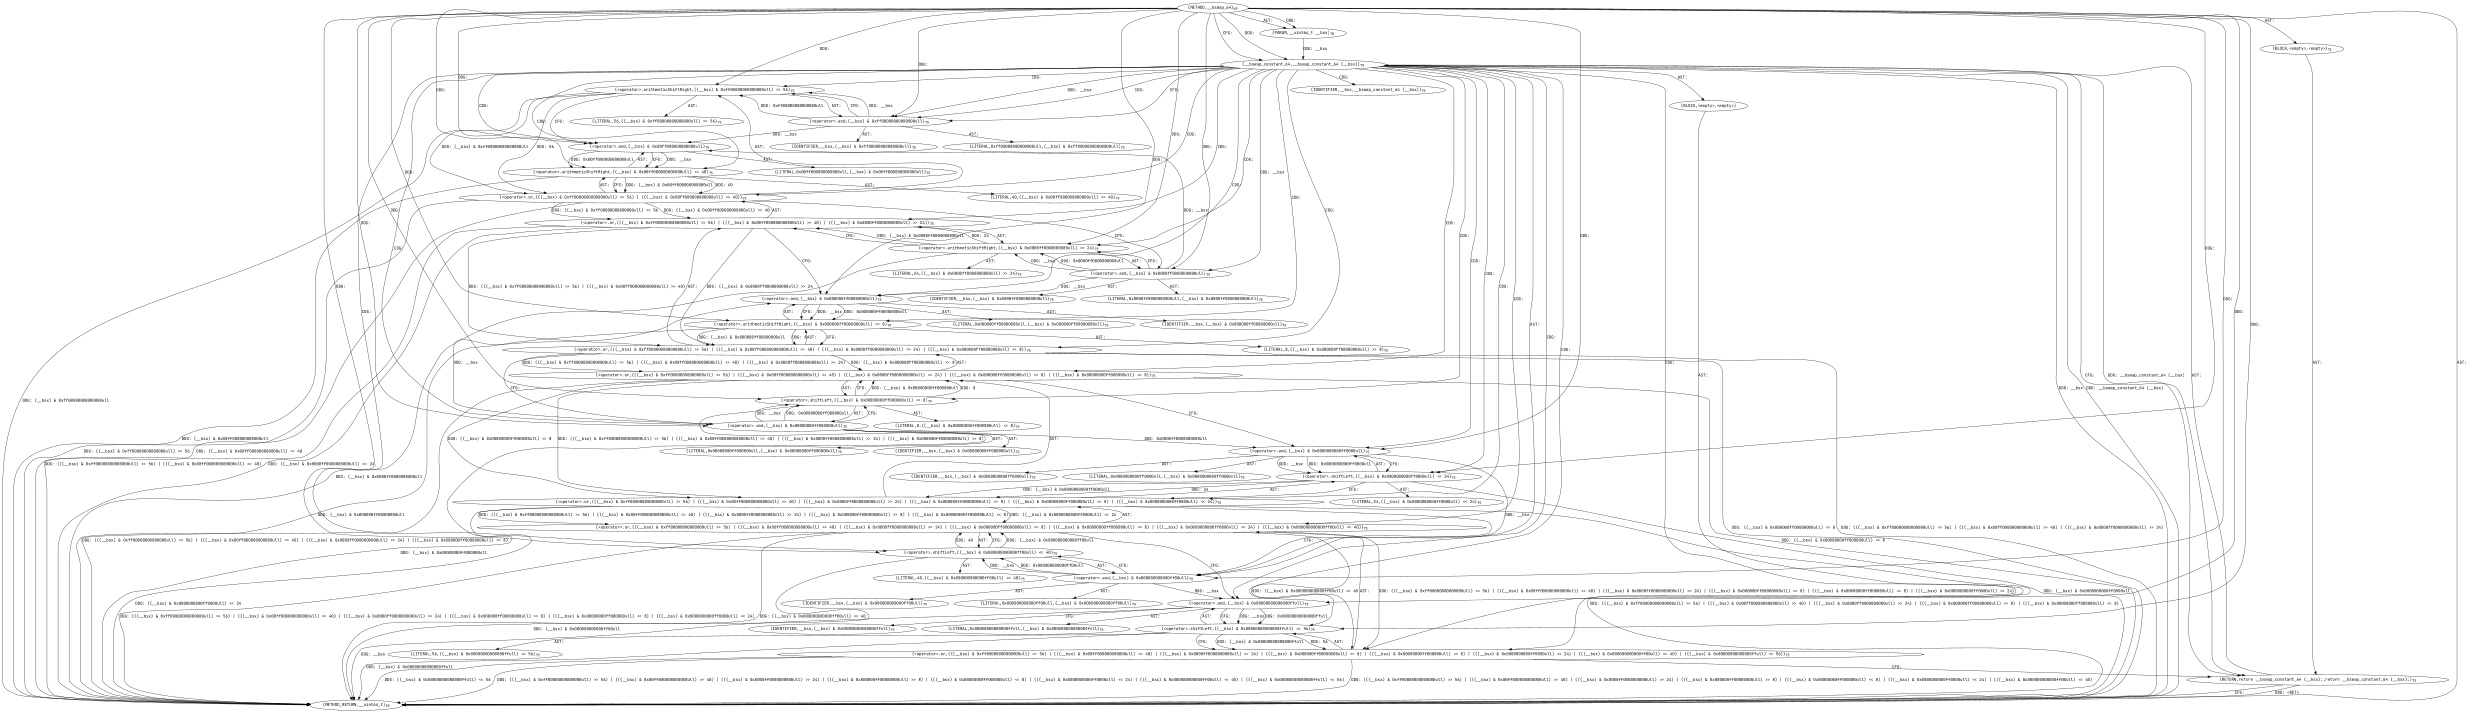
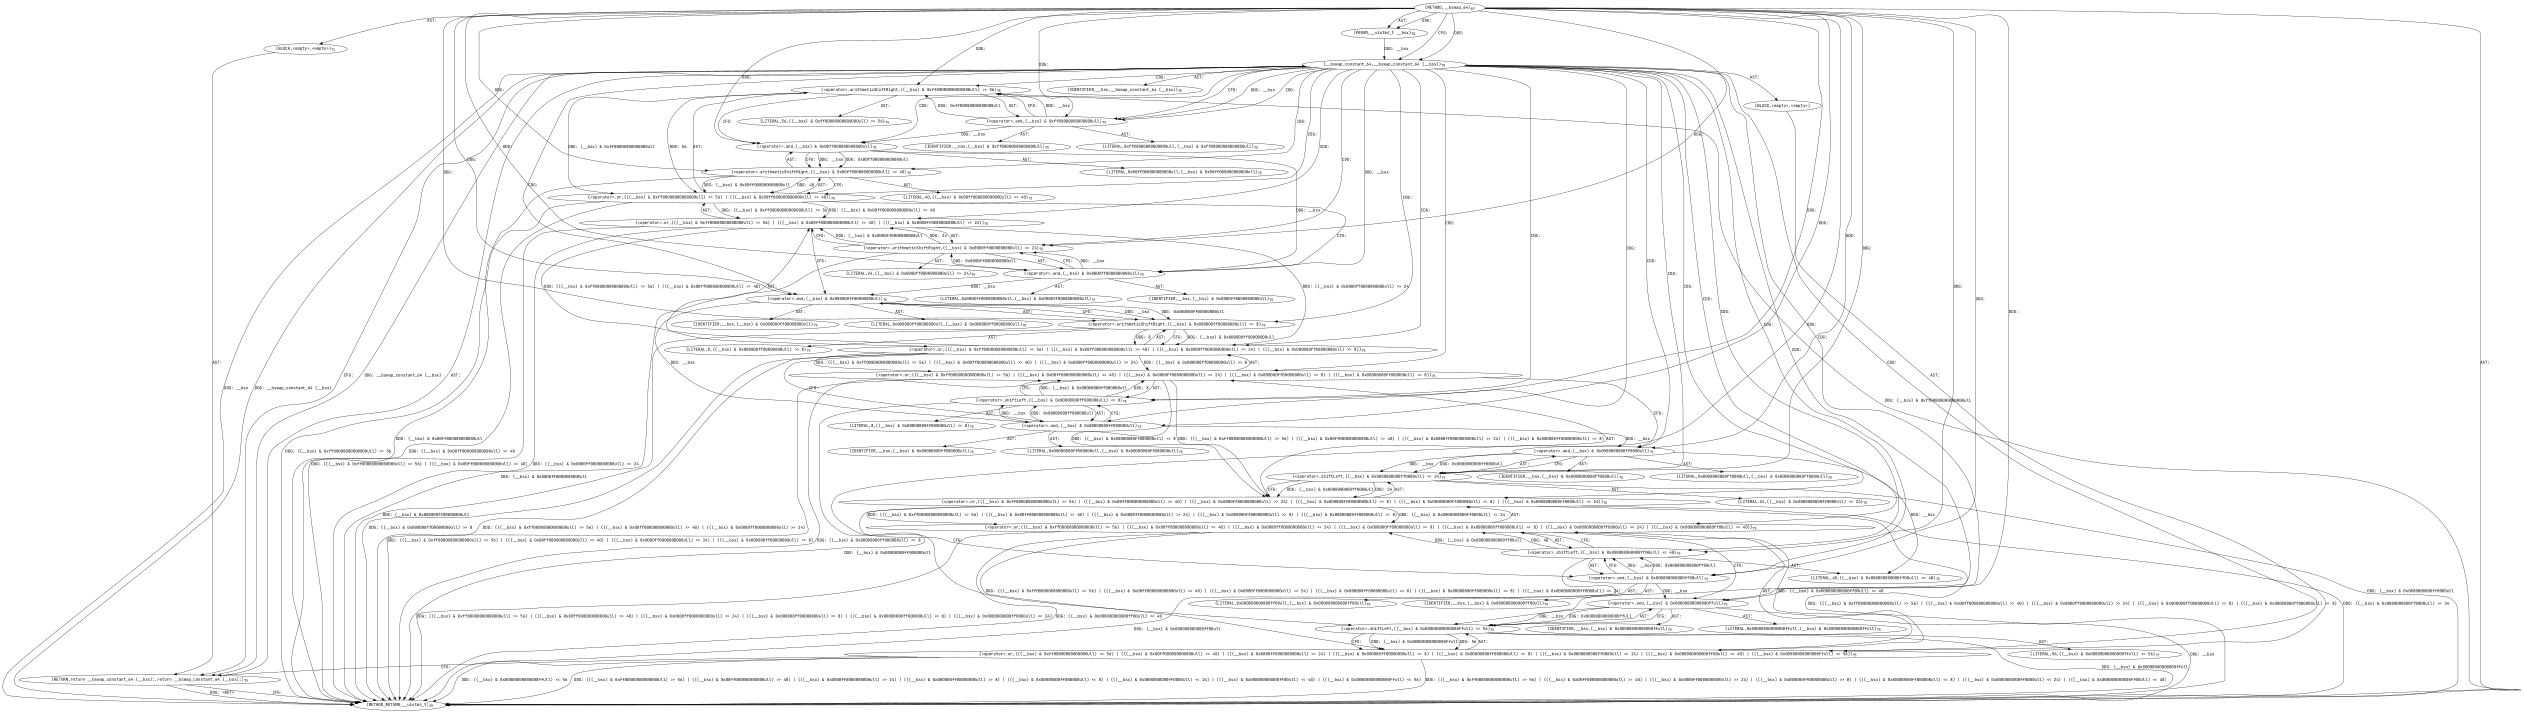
edge "(__bswap_constant_64,__bswap_constant_64 (__bsx))" -> "(IDENTIFIER,__bsx,__bswap_constant_64 (__bsx))": label "CDG: " -> "AST: "
edge "(<operator>.and,(__bsx) & 0x0000ff0000000000ull)" -> "(<operator>.and,(__bsx) & 0x00ff000000000000ull)": reversed
edge "(__bswap_constant_64,__bswap_constant_64 (__bsx))" -> "(<operator>.and,(__bsx) & 0x000000000000ff00ull)": label "AST: " -> "CDG: "
edge "(<operator>.and,(__bsx) & 0x00000000ff000000ull)" -> "(<operator>.and,(__bsx) & 0x000000ff00000000ull)": reversed
edge "(<operator>.and,(__bsx) & 0x00000000ff000000ull)" -> "(<operator>.and,(__bsx) & 0x0000000000ff0000ull)": label "DDG: 0x0000ff0000000000ull" -> "DDG: __bsx"
edge "(<operator>.and,(__bsx) & 0x0000000000ff0000ull)" -> "(<operator>.and,(__bsx) & 0x000000000000ff00ull)": now "(<operator>.and,(__bsx) & 0x0000000000ff0000ull)" -> "(LITERAL,40,((__bsx) & 0x000000000000ff00ull) << 40)"
edge "(<operator>.and,(__bsx) & 0x00000000000000ffull)" -> "(IDENTIFIER,__bsx,(__bsx) & 0x00000000000000ffull)": label "CFG: " -> "AST: "
